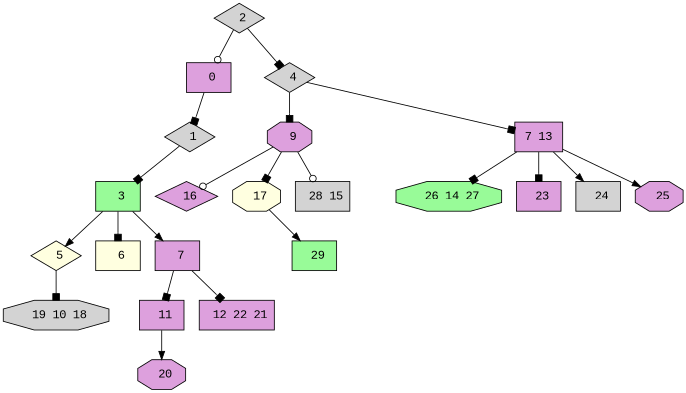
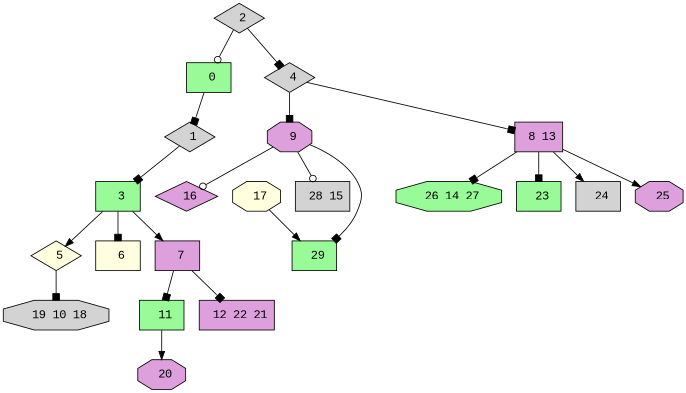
node "0": fillcolor plum -> palegreen
node "7 13": label "7 13" -> "8 13"
edge "9" -> "17": now "9" -> "29"
node "23": fillcolor plum -> palegreen
node "11": fillcolor plum -> palegreen
